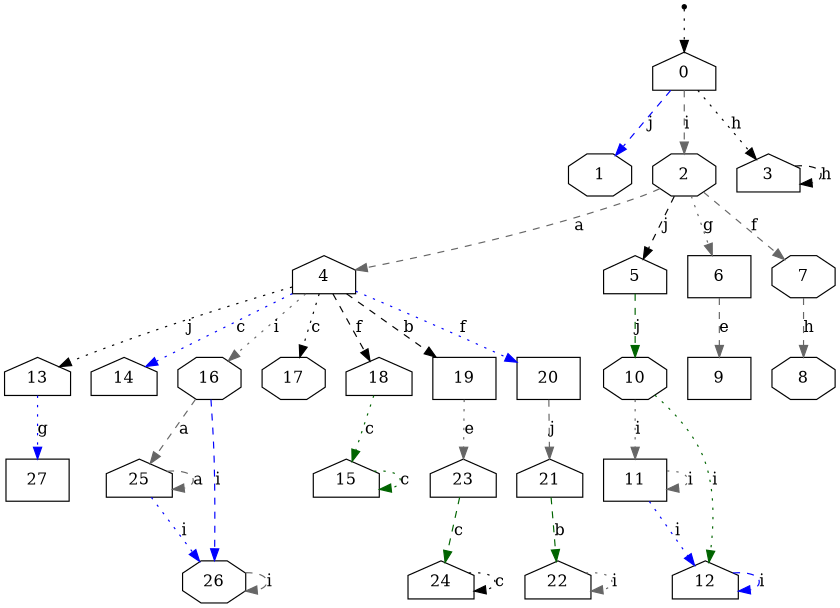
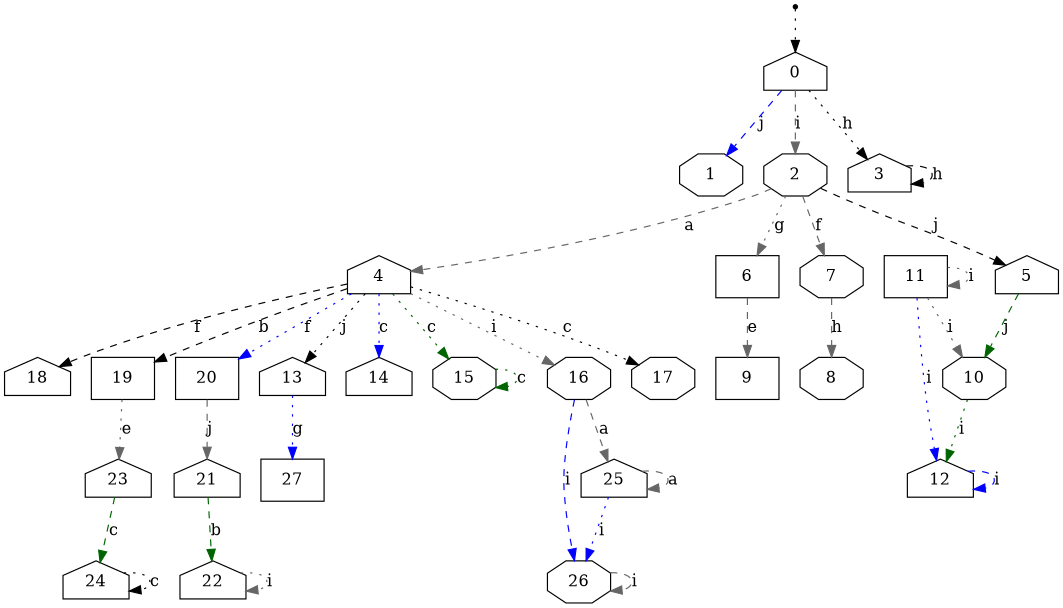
edge "18" -> "15": now "4" -> "15"
edge "10" -> "11": reversed
node "15": shape house -> octagon
